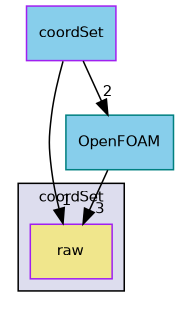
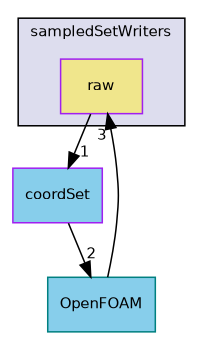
edge "coordSet" -> "raw": reversed
cluster "coordSet": label "coordSet" -> "sampledSetWriters"
